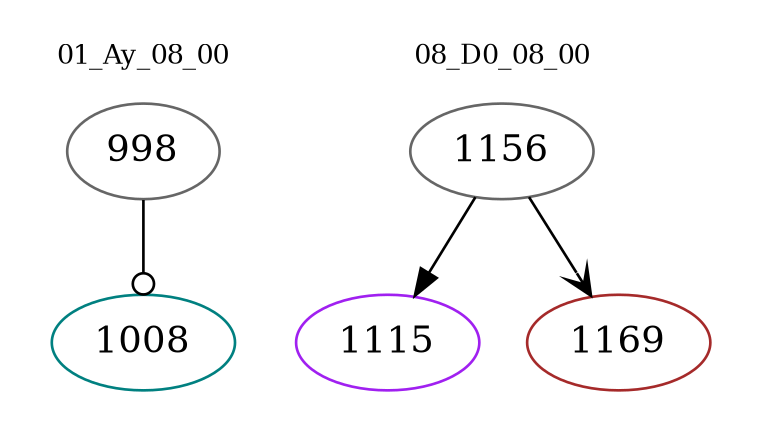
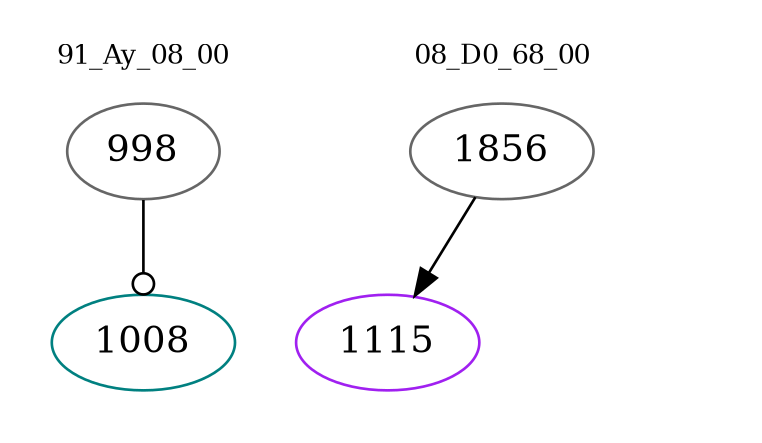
cluster "01_Ay_08_00": label "01_Ay_08_00" -> "91_Ay_08_00"
cluster "08_D0_08_00": label "08_D0_08_00" -> "08_D0_68_00"
node "1156": label "1156" -> "1856"
node "1169": removed
